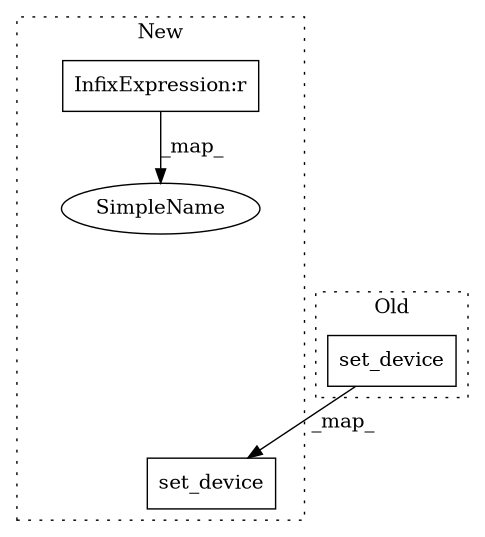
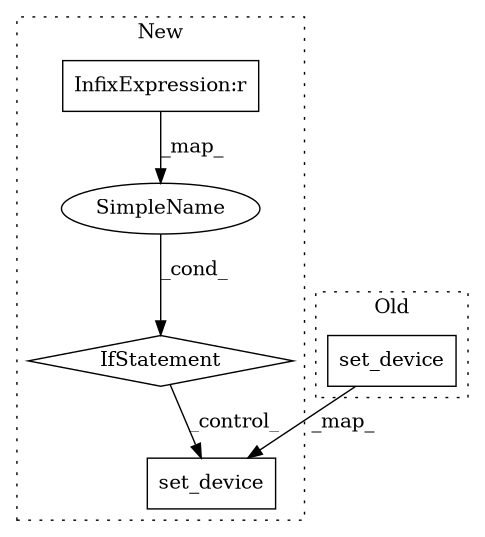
node "IfStatement": added
